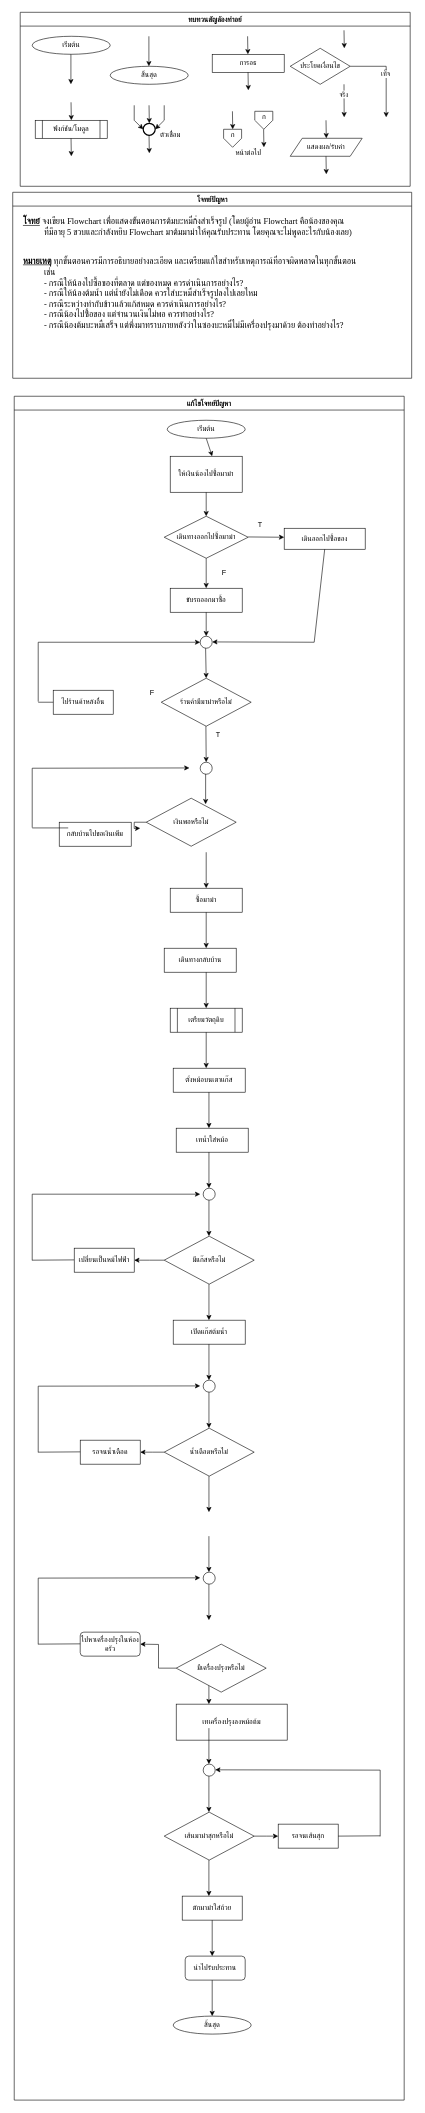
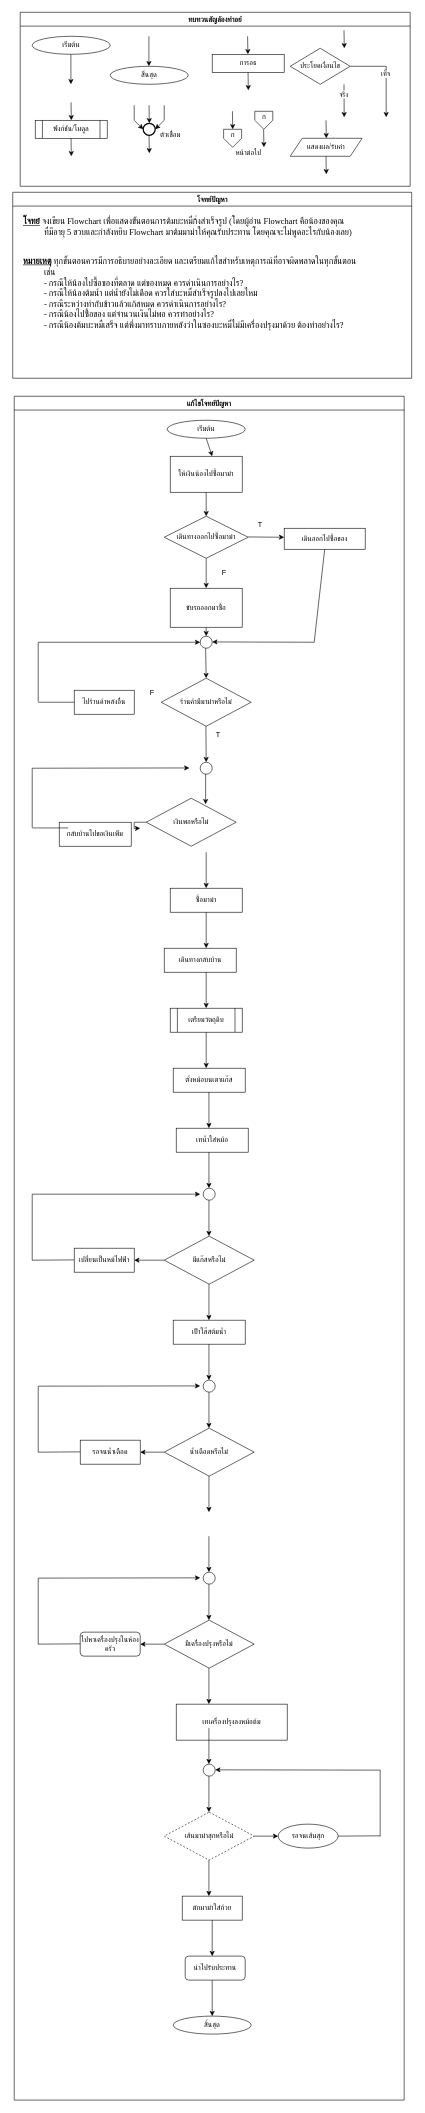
node "ขับรถออกมาซื้อ": size 72x24 -> 72x39
node "ไปร้านค้าหลังอื่น": moved (83, 702) -> (104, 702)
node "เปิดแก๊สต้มน้ำ": label "เปิดแก๊สต้มน้ำ" -> "เปิำใส๊สต้มน้ำ"
node "มีเครื่องปรุงหรือไม่": moved (221, 1668) -> (209, 1644)
node "เส้นมาม่าสุกหรือไม่": style solid -> dashed
node "รอจนเส้นสุก": shape rectangle -> ellipse
